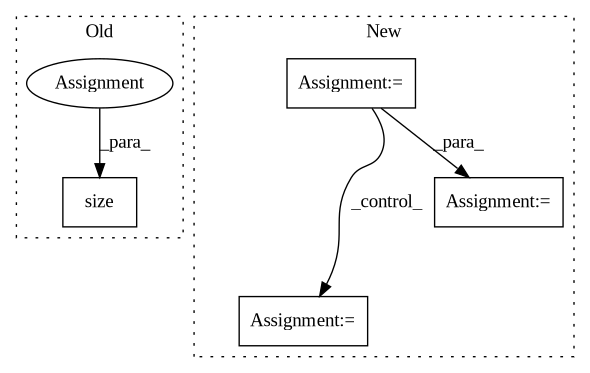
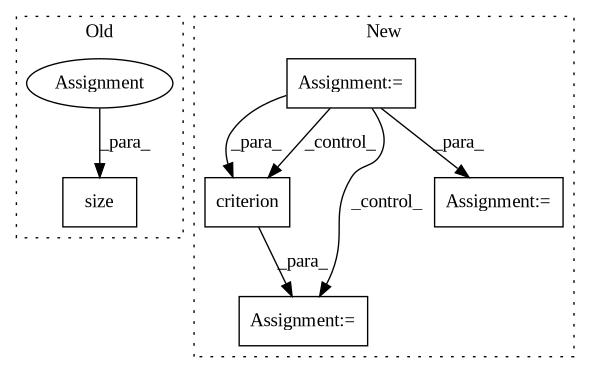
node "criterion": added
